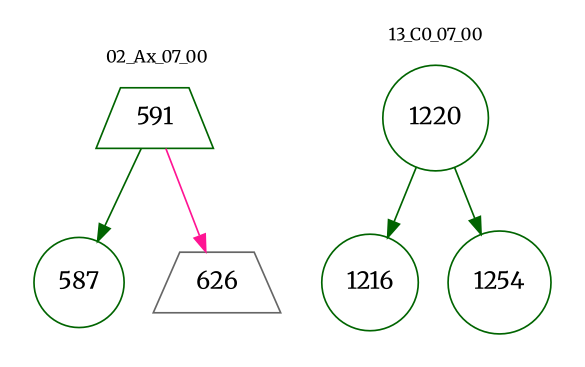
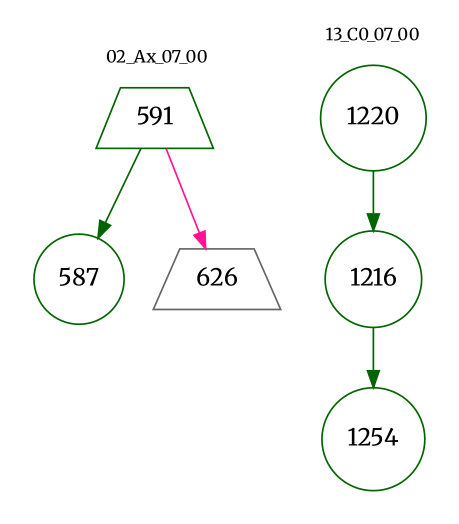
edge "1220" -> "1254": now "1216" -> "1254"
